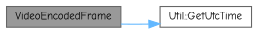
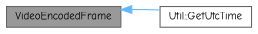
edge "VideoEncodedFrame" -> "Util::GetUtcTime": reversed
